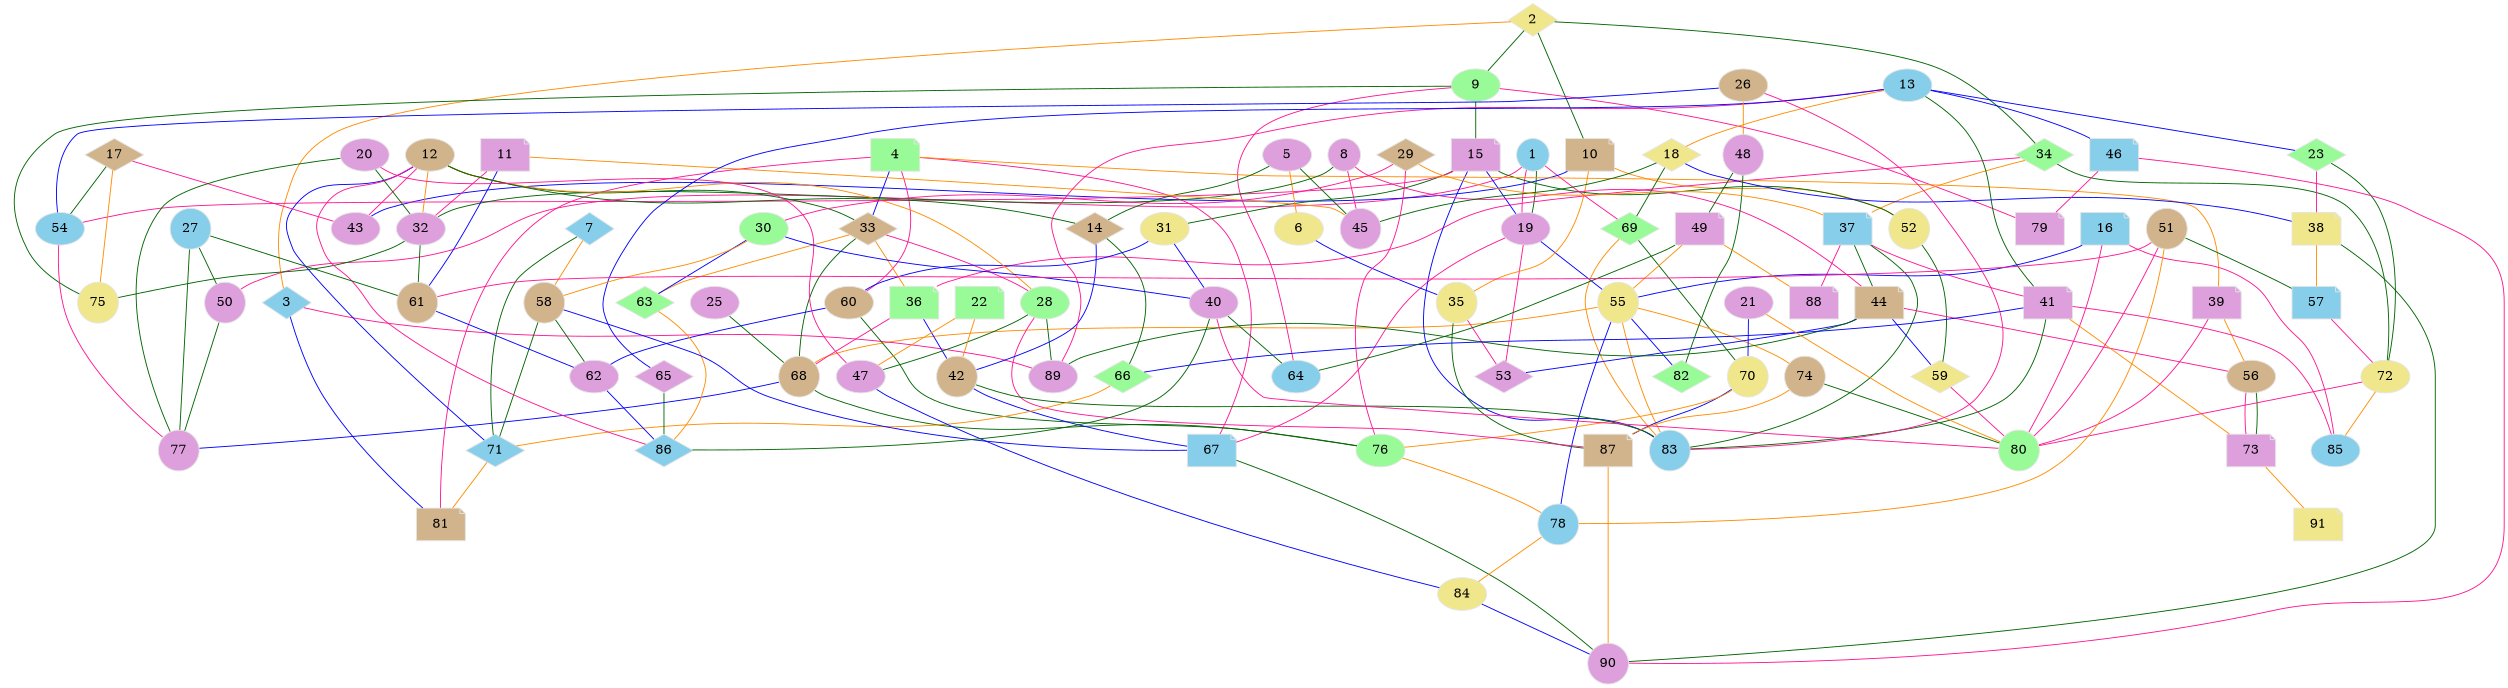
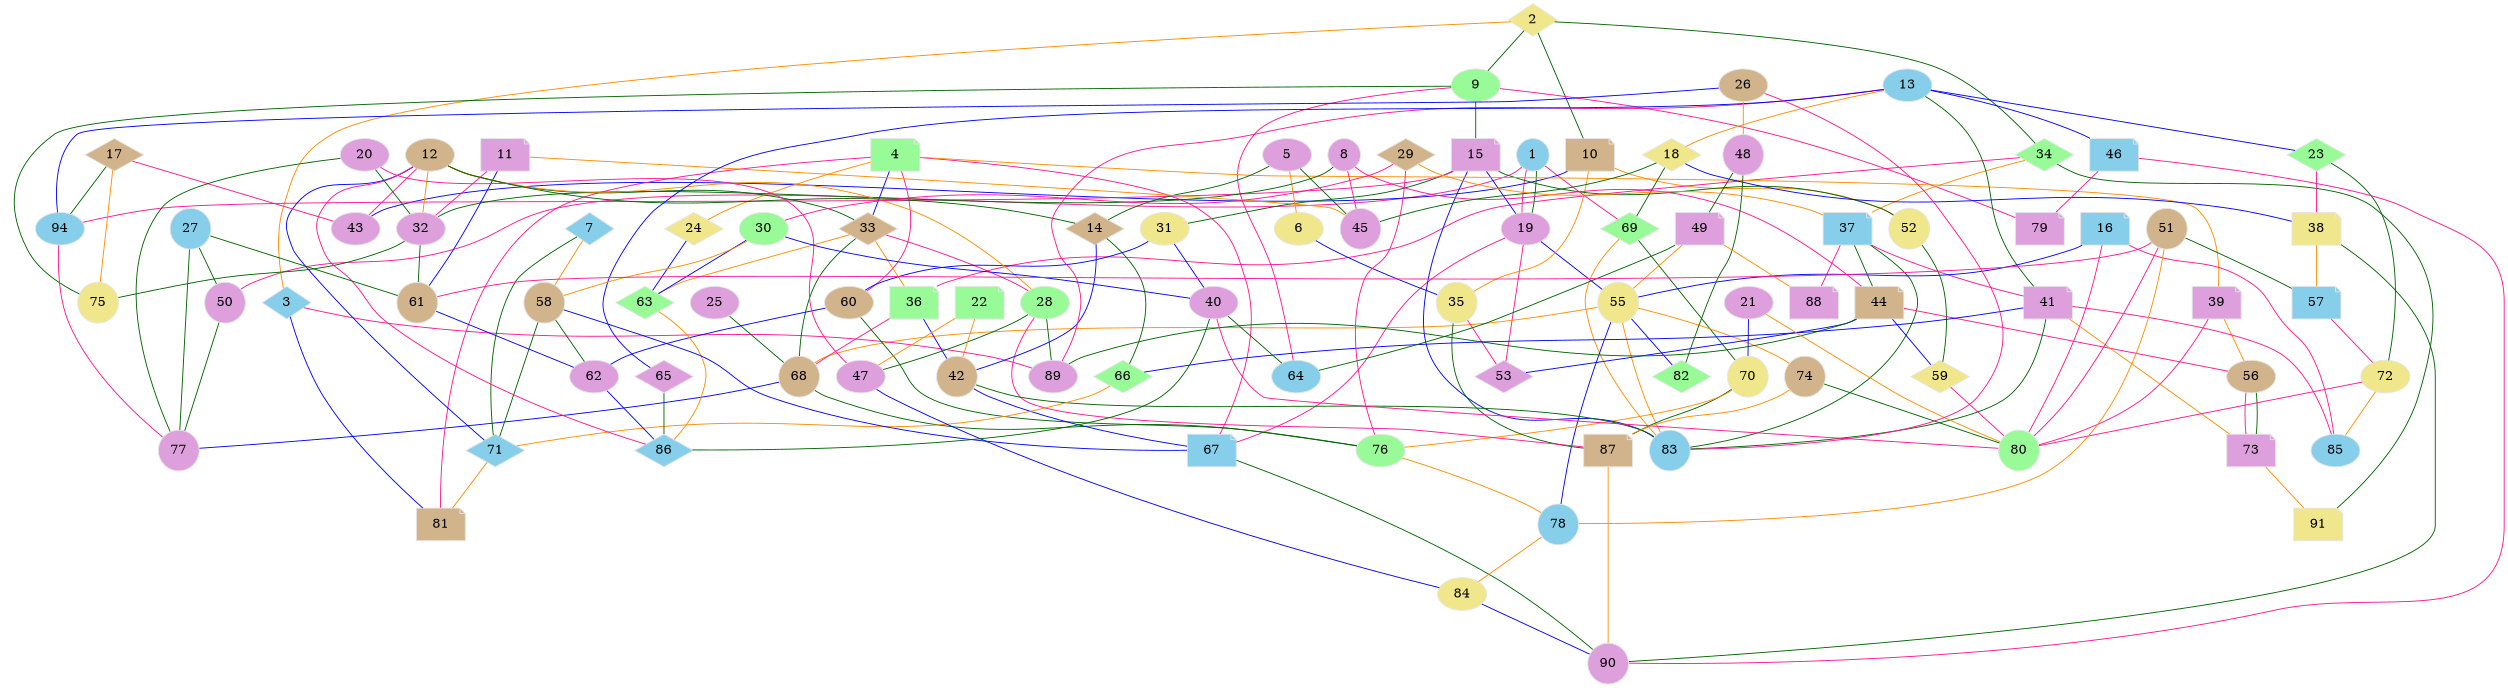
edge "34" -- "72": now "34" -- "91"
node "54": label "54" -> "94"
node "24": added
edge "70" -- "87": color blue -> darkgreen
